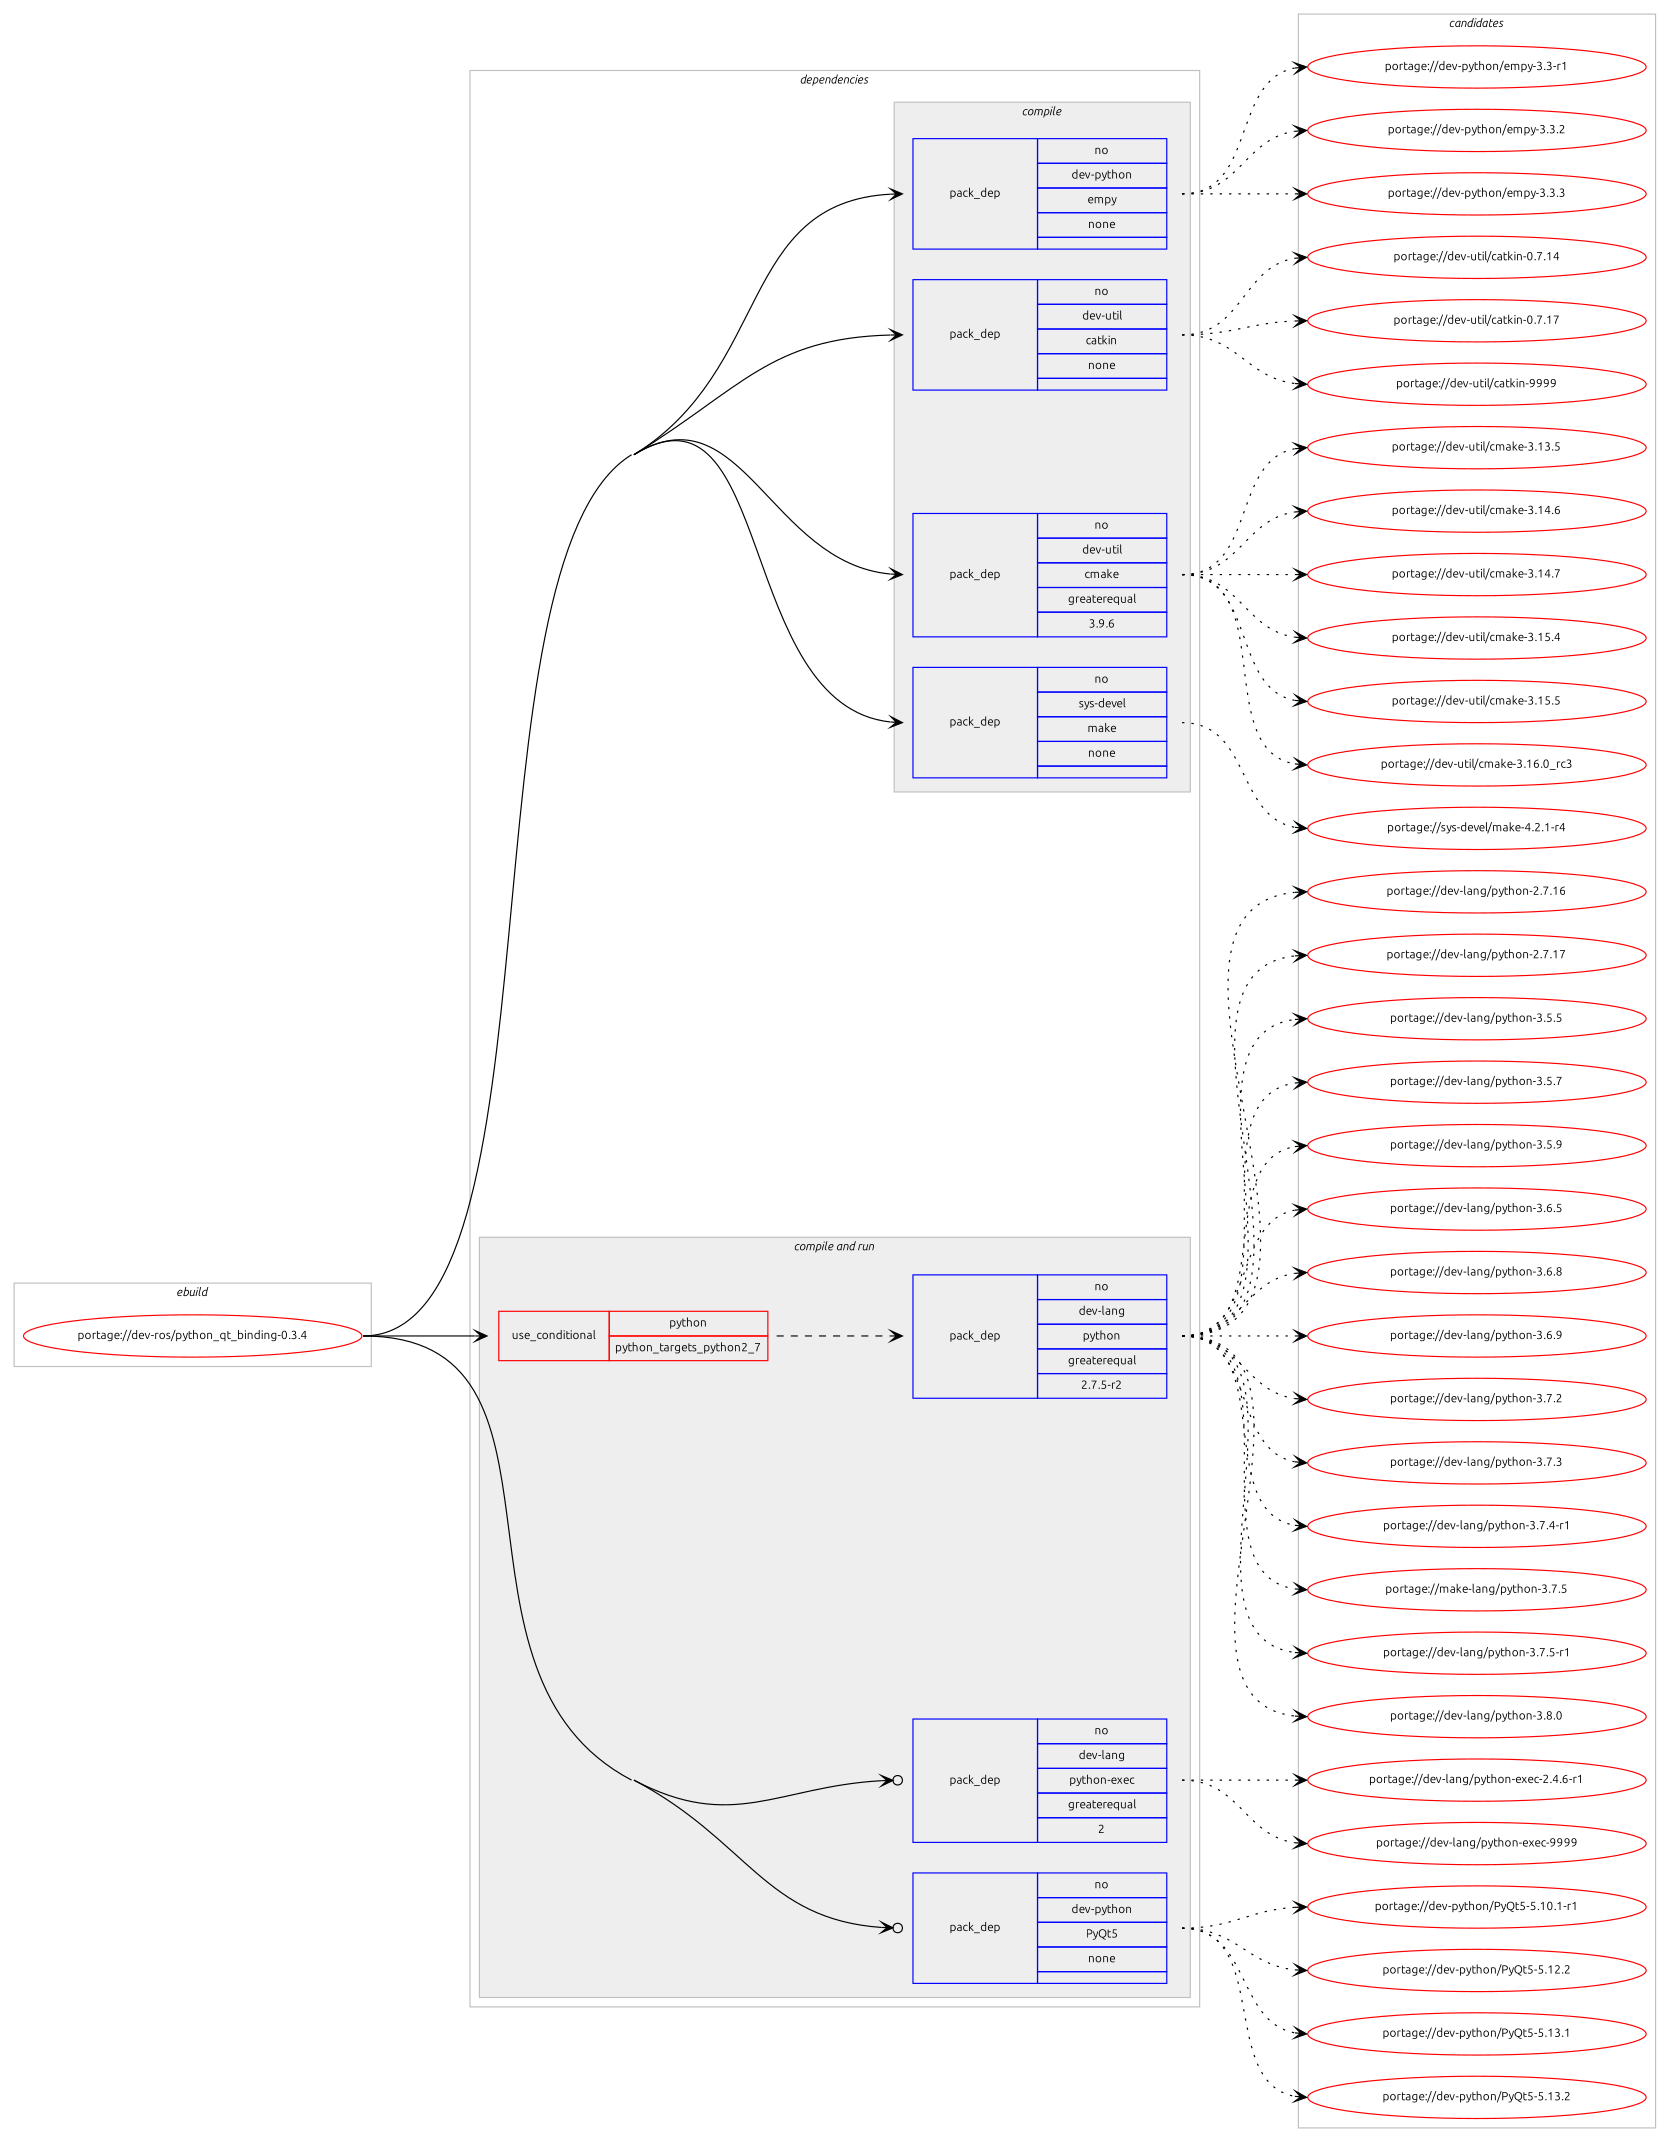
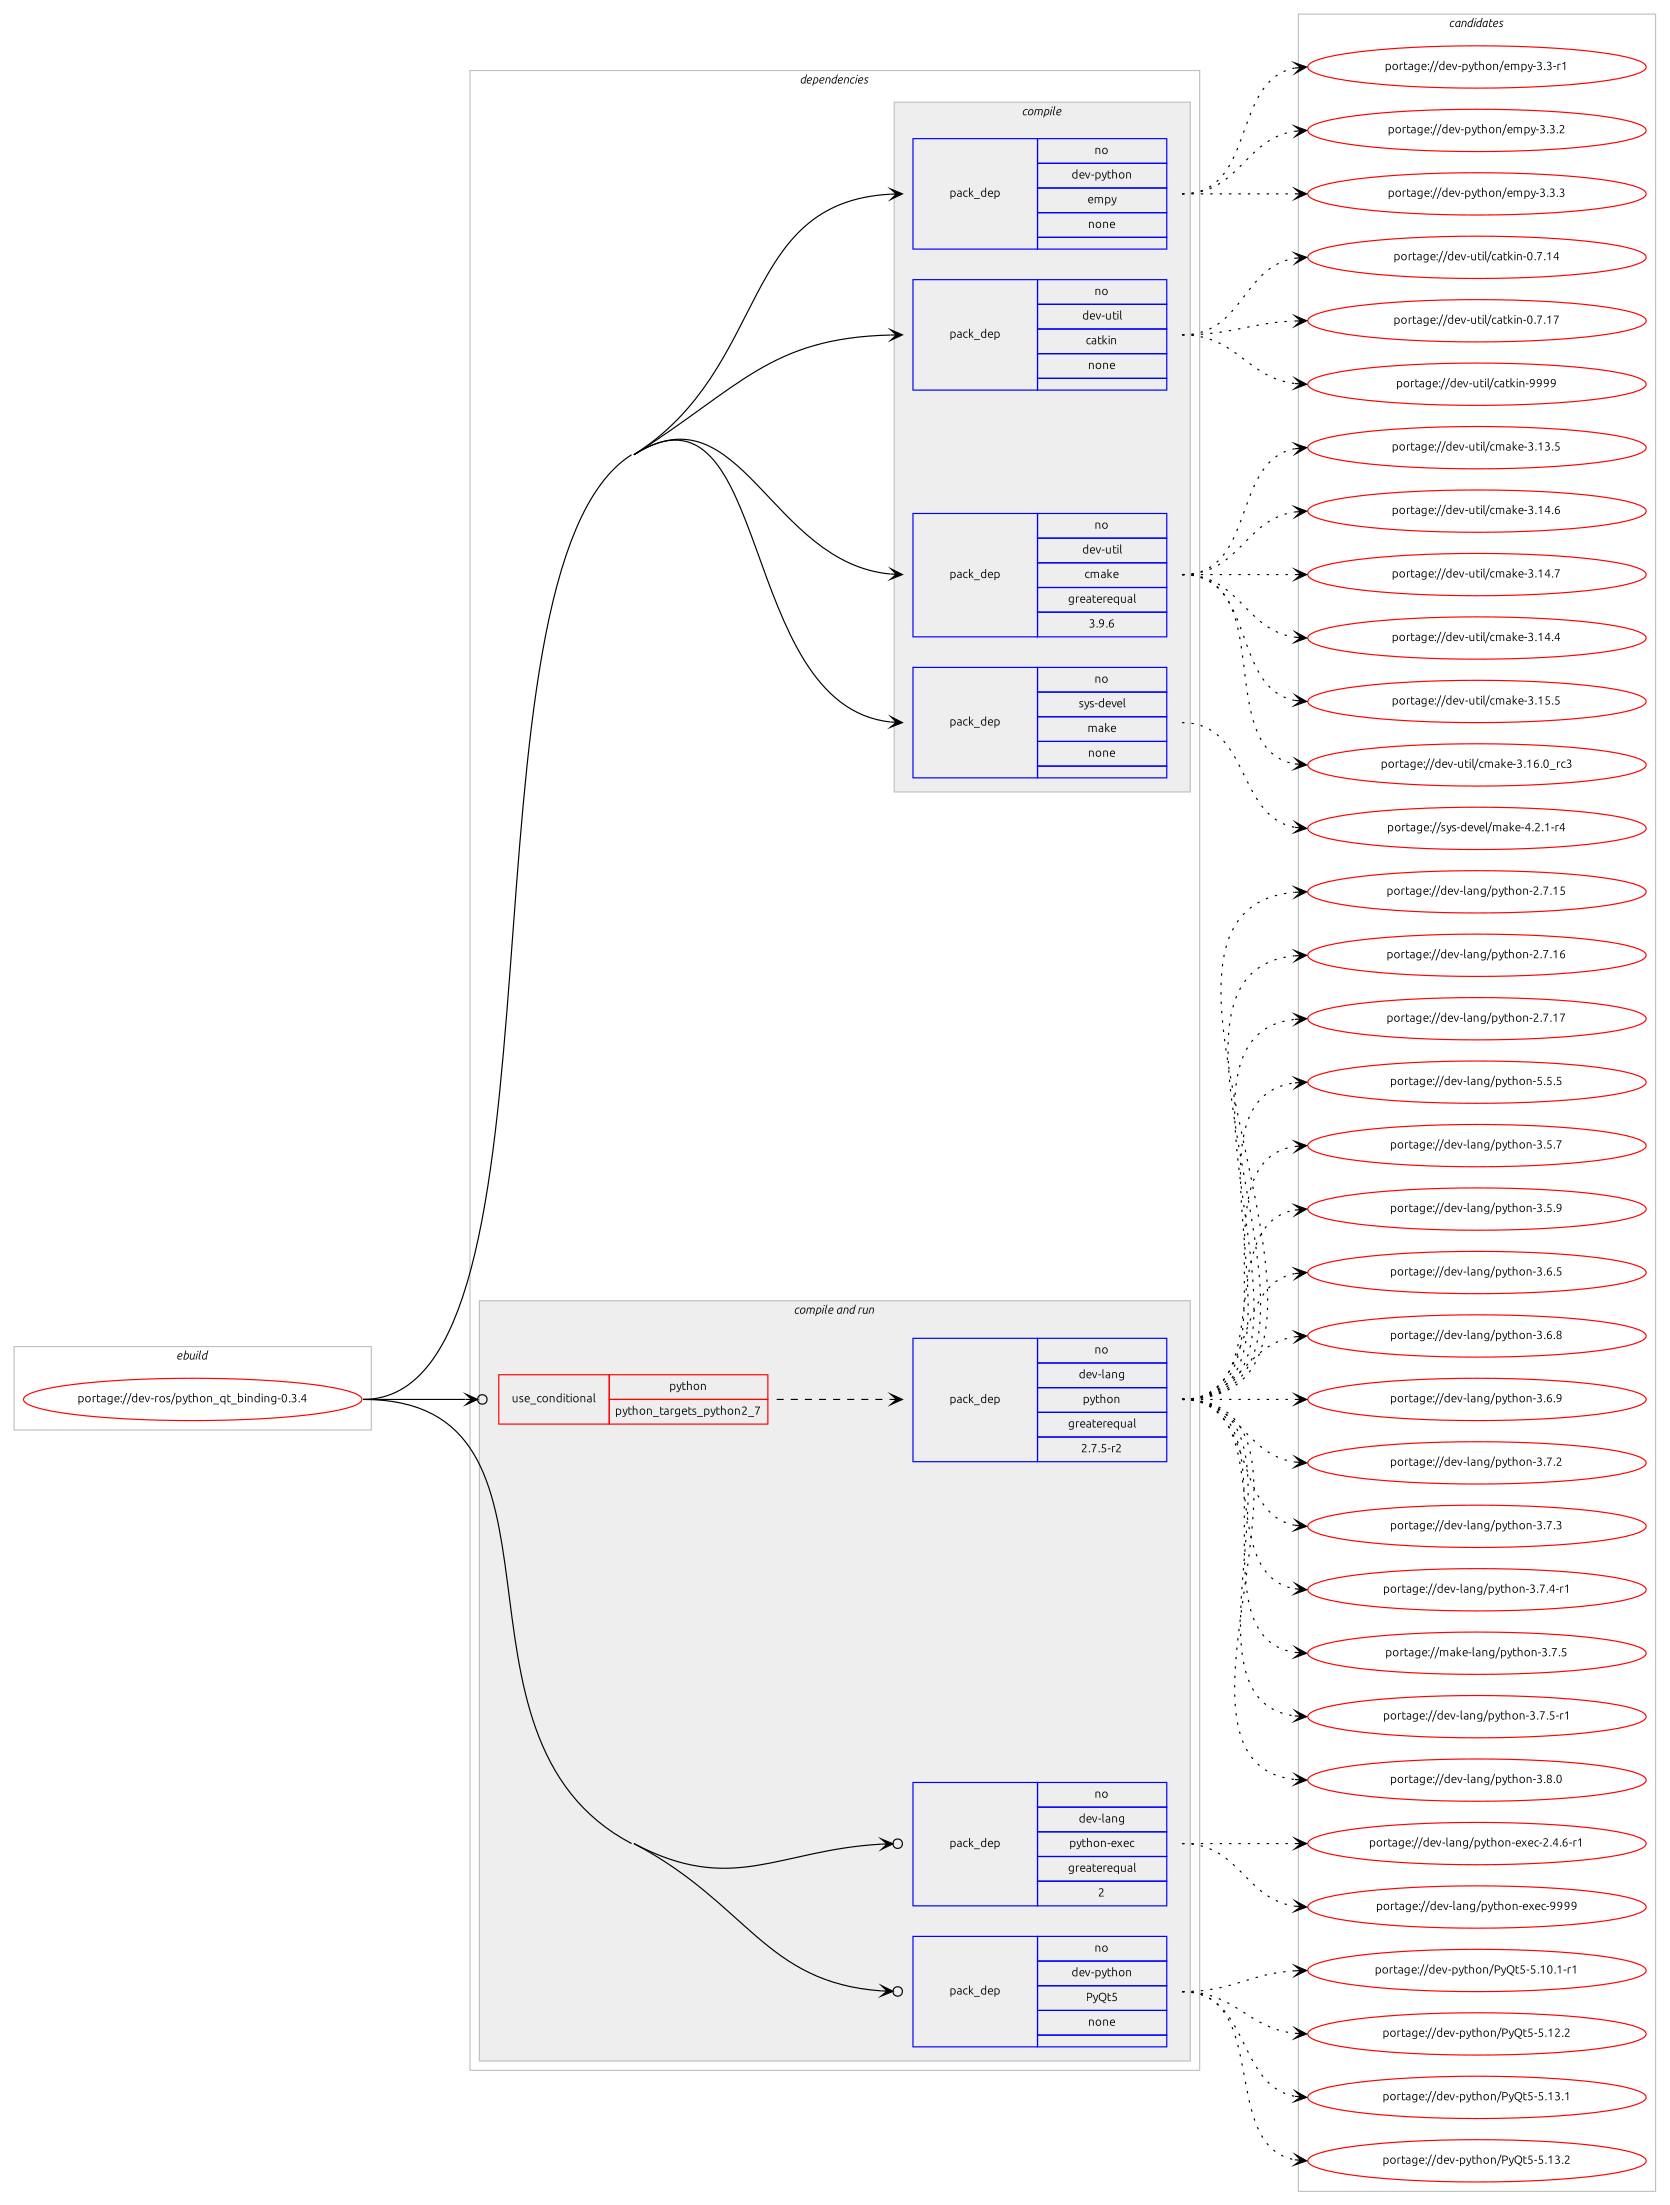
node "portage://dev-util/cmake-3.15.4": label "portage://dev-util/cmake-3.15.4" -> "portage://dev-util/cmake-3.14.4"
node "portage://dev-lang/python-2.7.15": added
node "portage://dev-lang/python-3.5.5": label "portage://dev-lang/python-3.5.5" -> "portage://dev-lang/python-5.5.5"
edge "portage://dev-ros/python_qt_binding-0.3.4" -> "use_conditional": arrowhead vee -> odotvee
